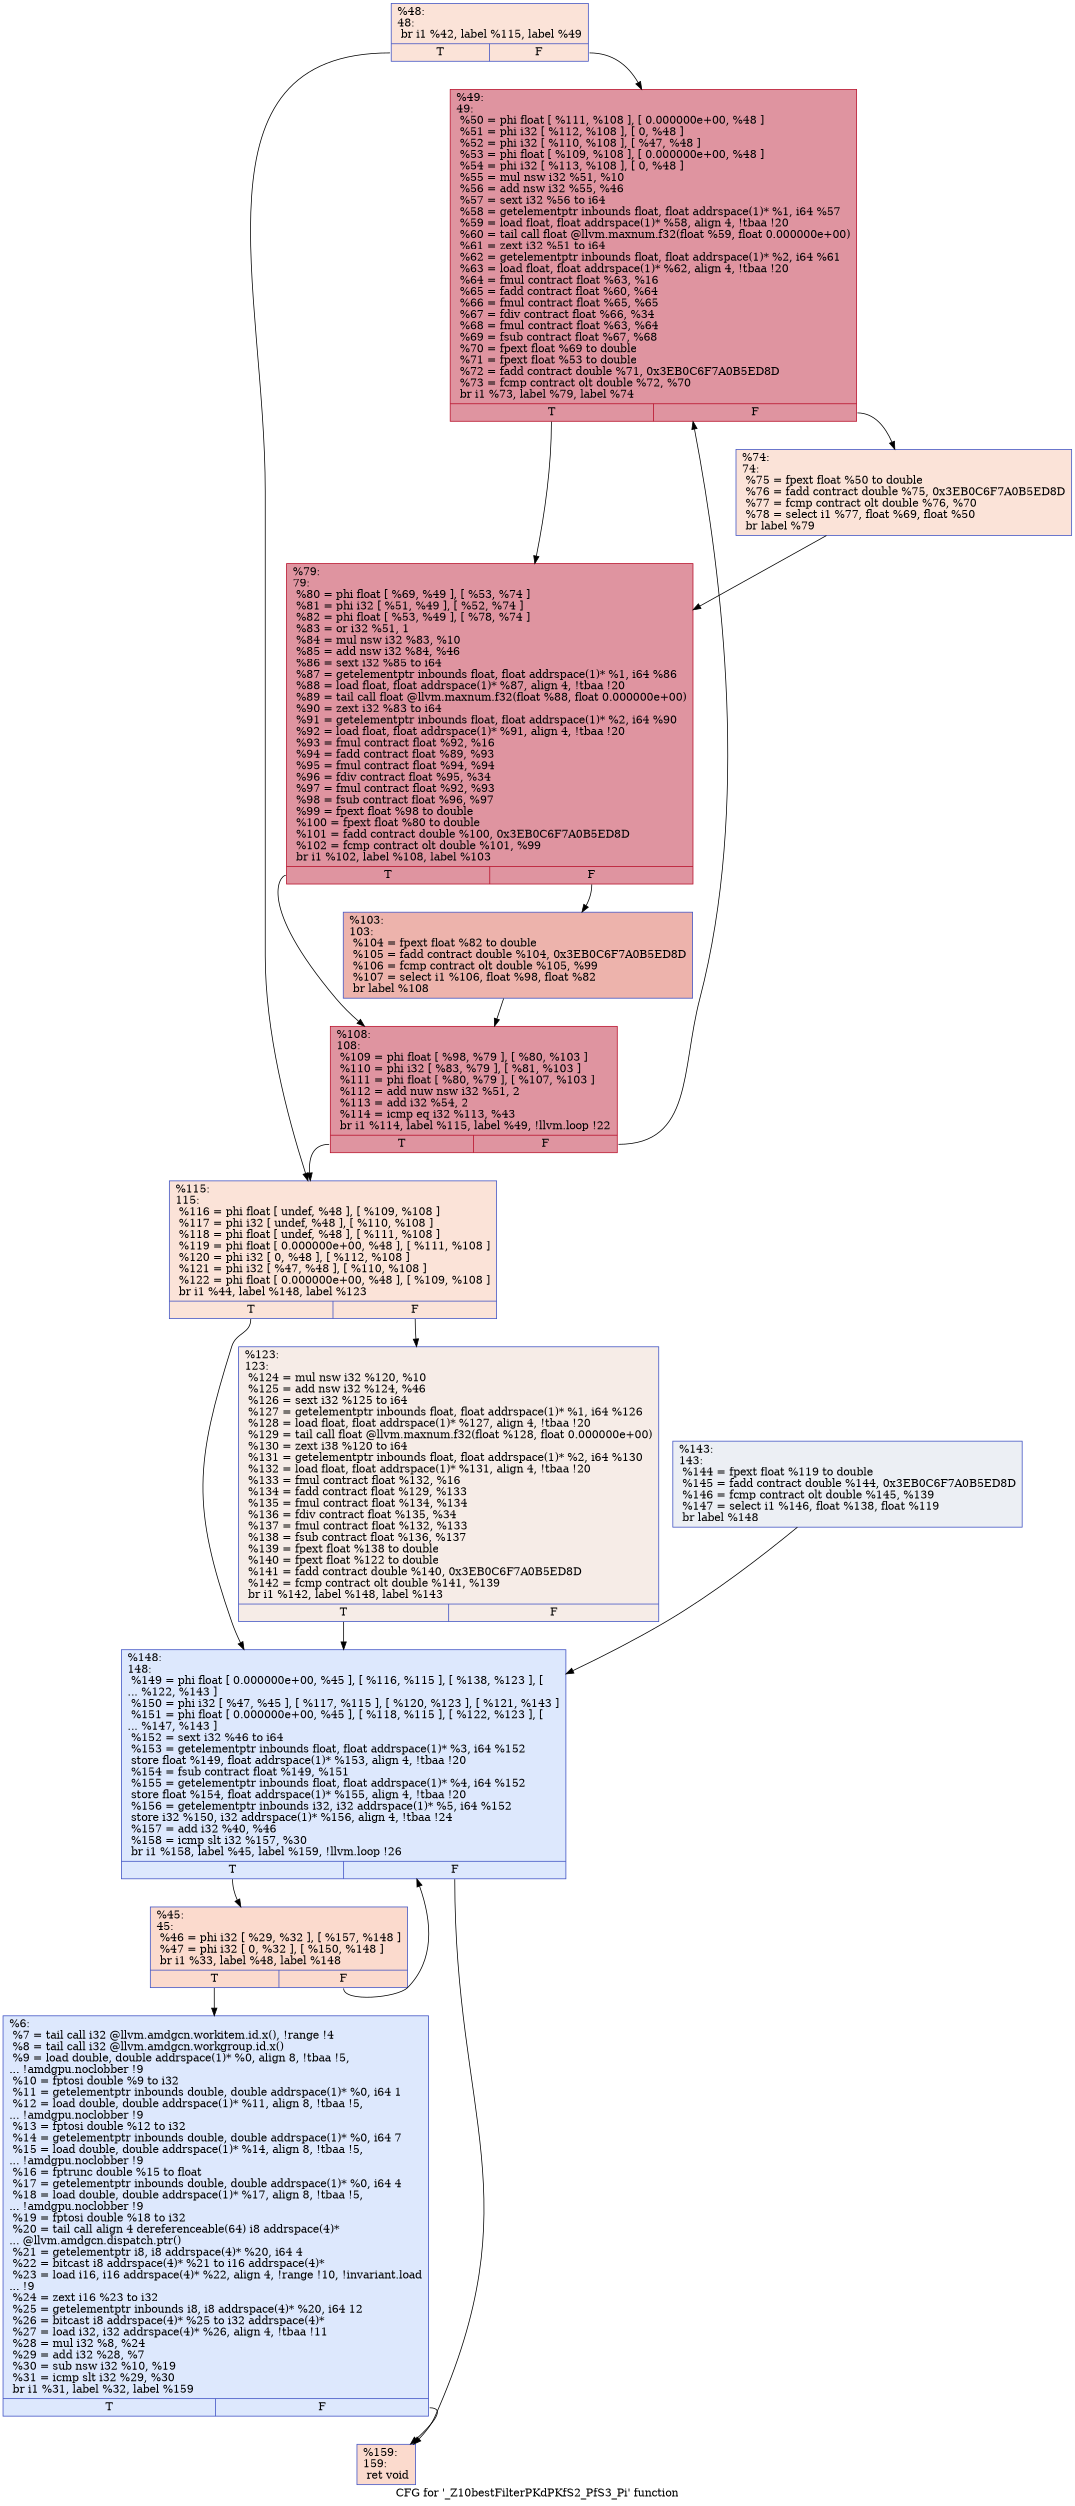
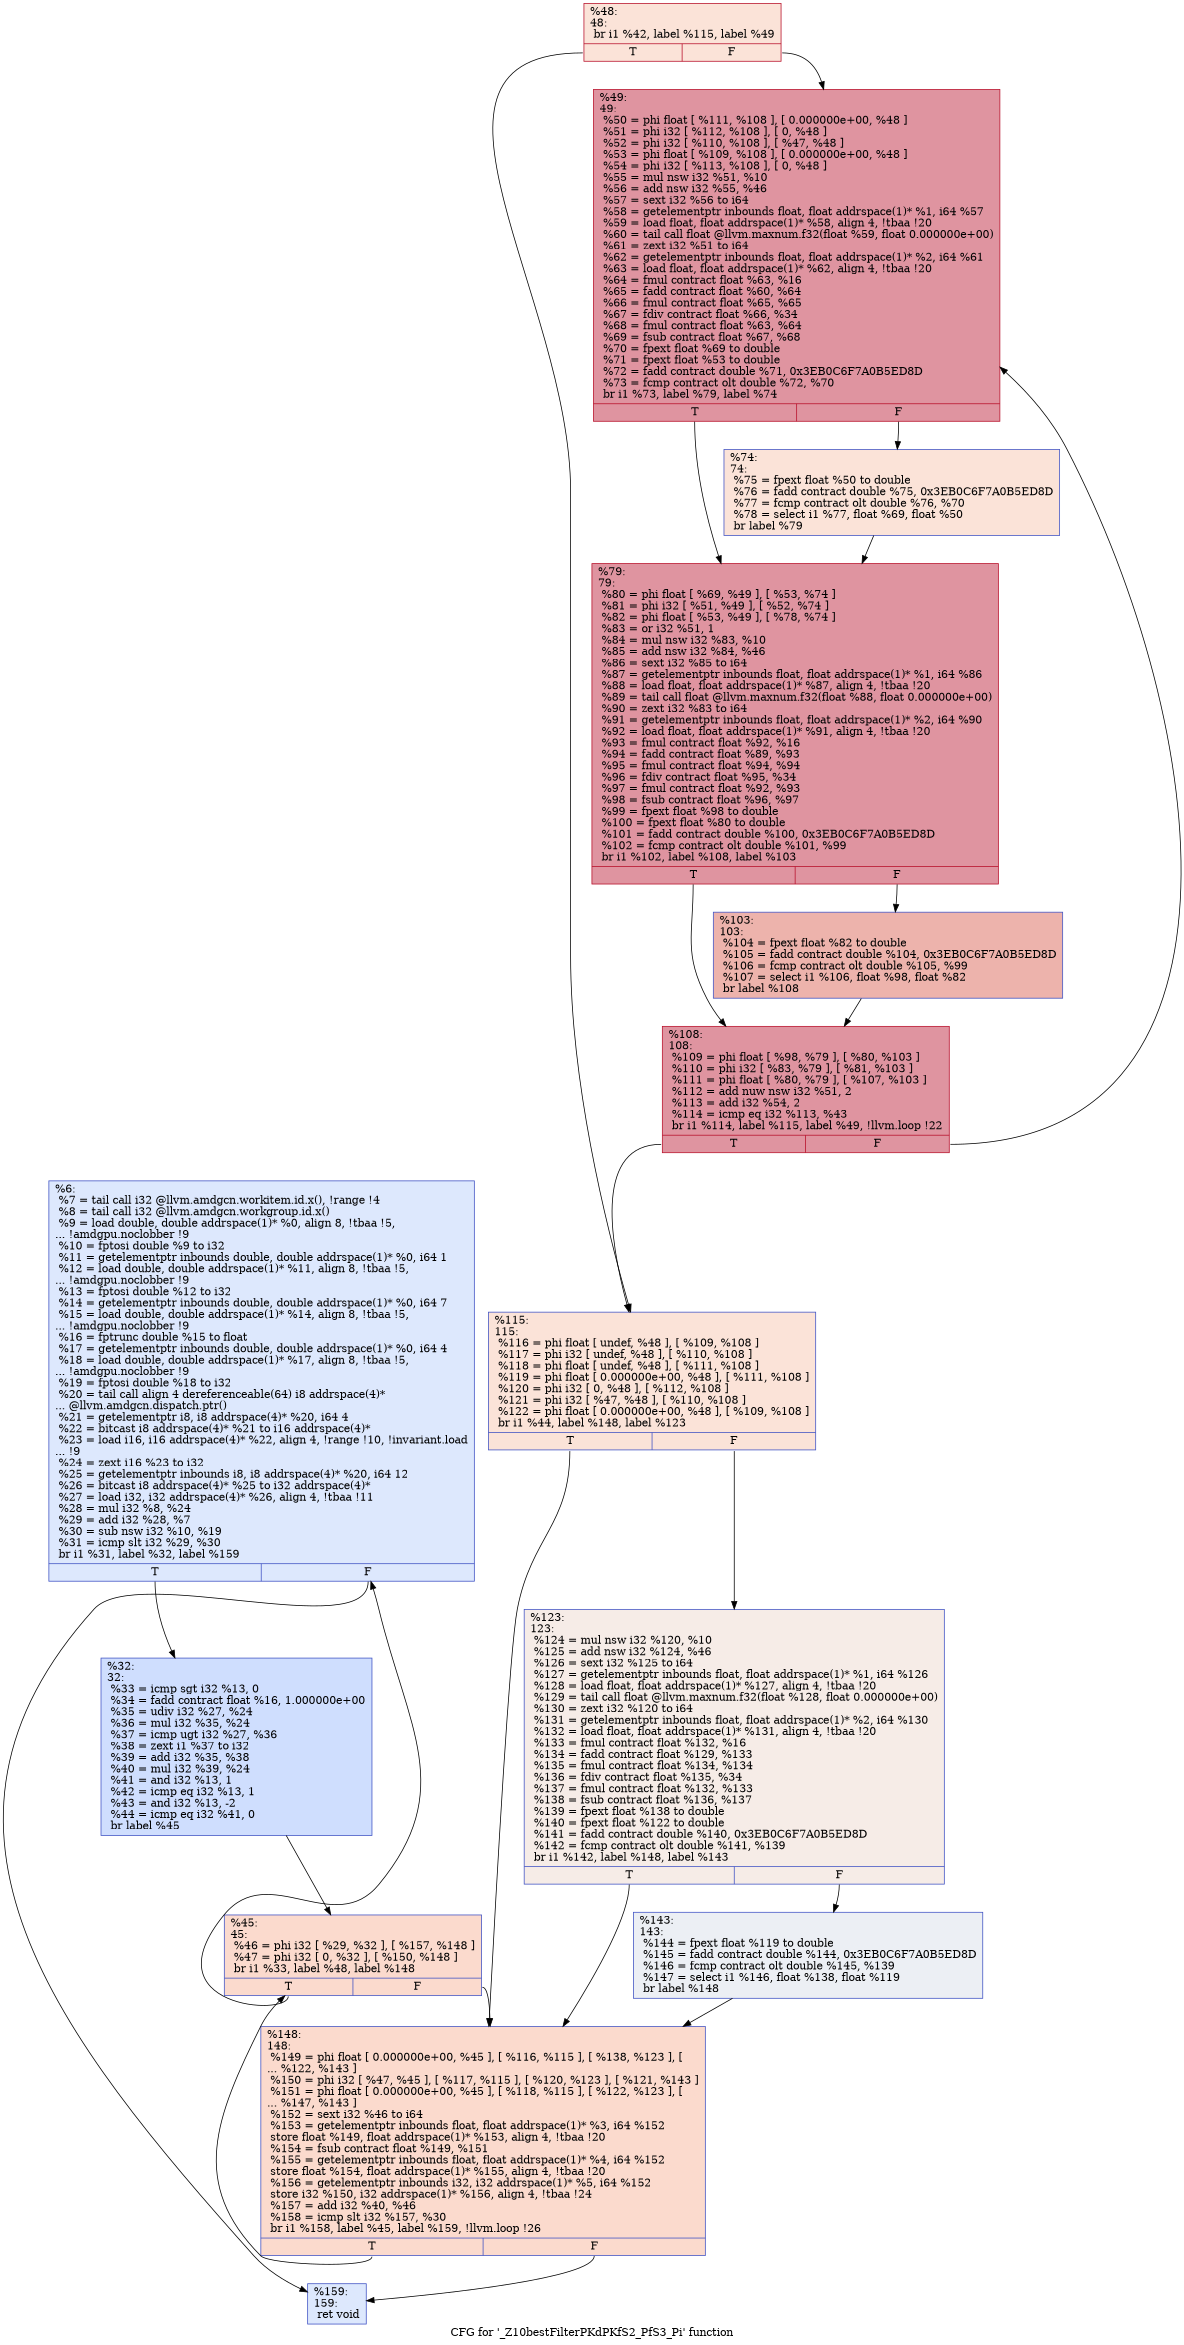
node "%48:": color #3d50c3ff -> #b70d28ff
node "%123:": text "%130 = zext i38 %120 to i64" -> "%130 = zext i32 %120 to i64"
node "%32:": added
node "%148:": fillcolor #b2ccfb70 -> #f7ac8e70
edge "%123:" -> "%143:": added
node "%159:": fillcolor #f7ac8e70 -> #b2ccfb70
